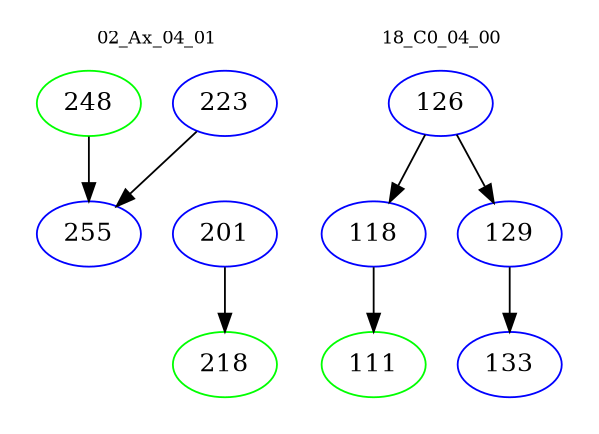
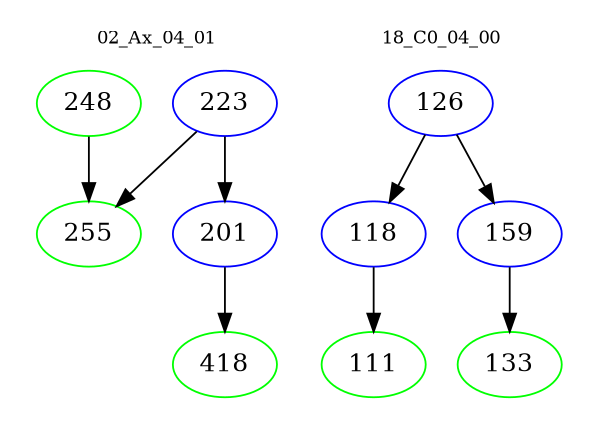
edge "223" -> "201": added
node "255": color blue -> green
node "129": label "129" -> "159"
node "218": label "218" -> "418"
node "133": color blue -> green
